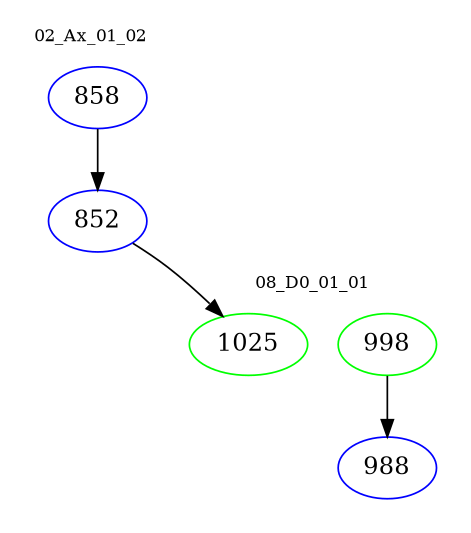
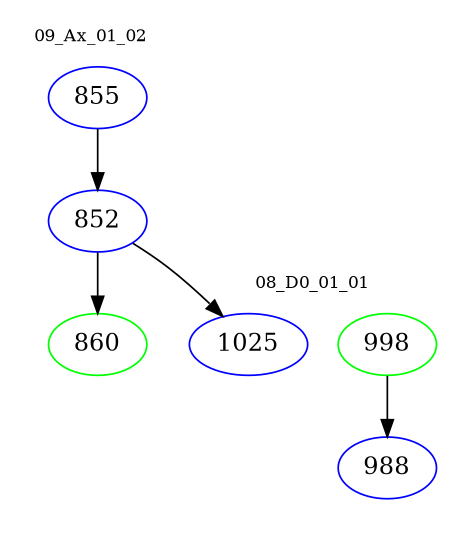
cluster "02_Ax_01_02": label "02_Ax_01_02" -> "09_Ax_01_02"
node "858": label "858" -> "855"
node "860": added
node "1025": color green -> blue
